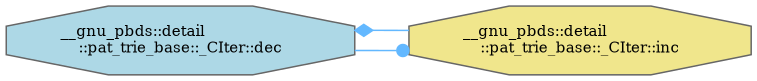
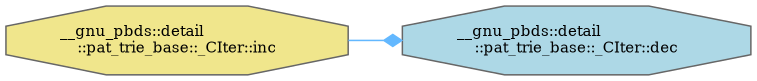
edge "__gnu_pbds::detail ::pat_trie_base::_CIter::dec" -> "__gnu_pbds::detail ::pat_trie_base::_CIter::inc": removed
